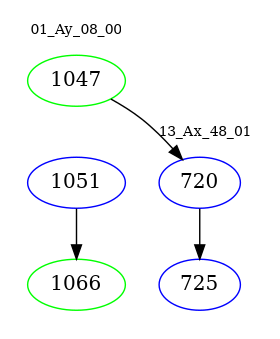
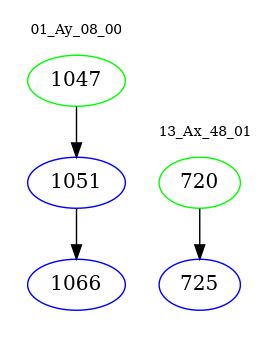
edge "1047" -> "720": now "1047" -> "1051"
node "720": color blue -> green
node "1066": color green -> blue
